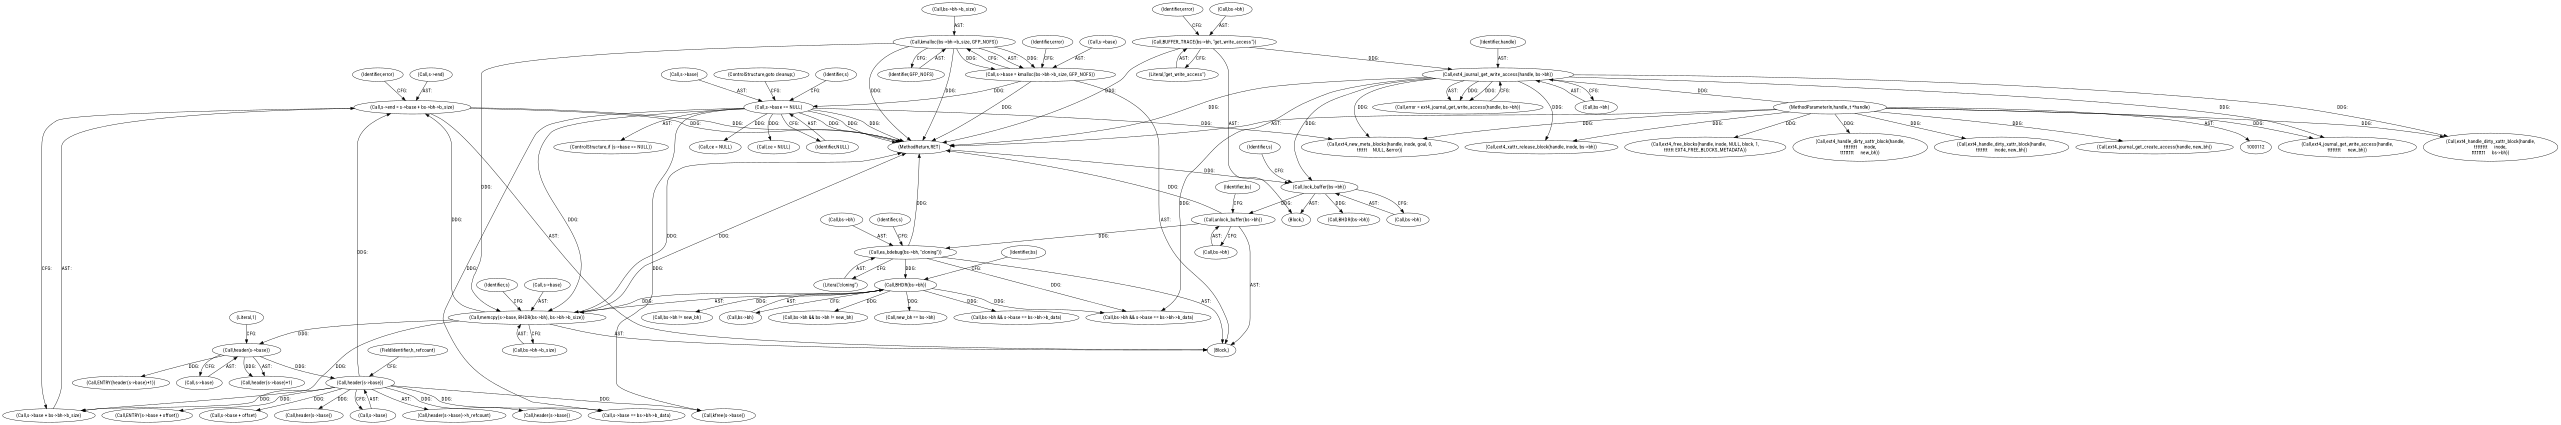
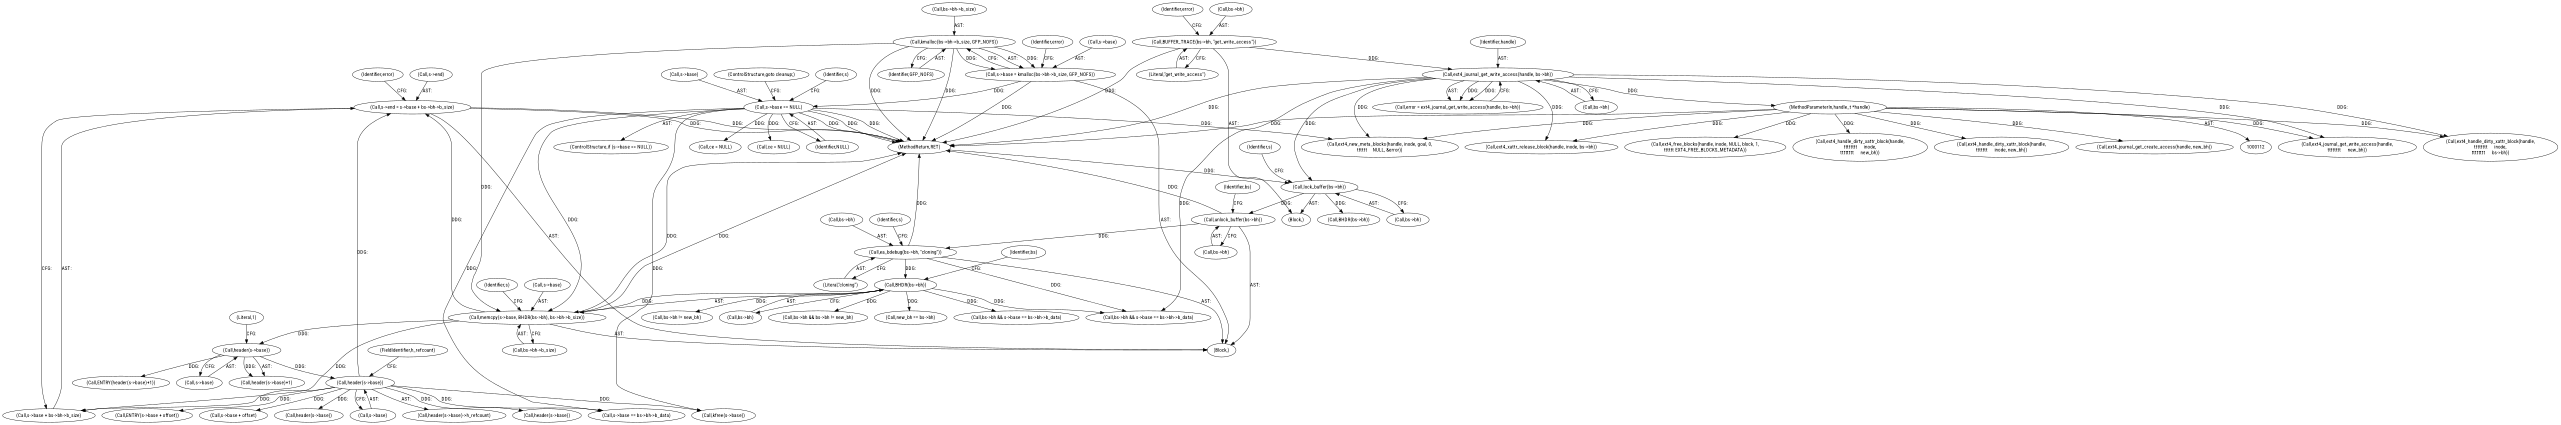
edge "(MethodParameterIn,handle_t *handle)" -> "(Call,ext4_journal_get_write_access(handle, bs->bh))": reversed
edge "(MethodParameterIn,handle_t *handle)" -> "(MethodReturn,RET)": label "AST: " -> "DDG: "
